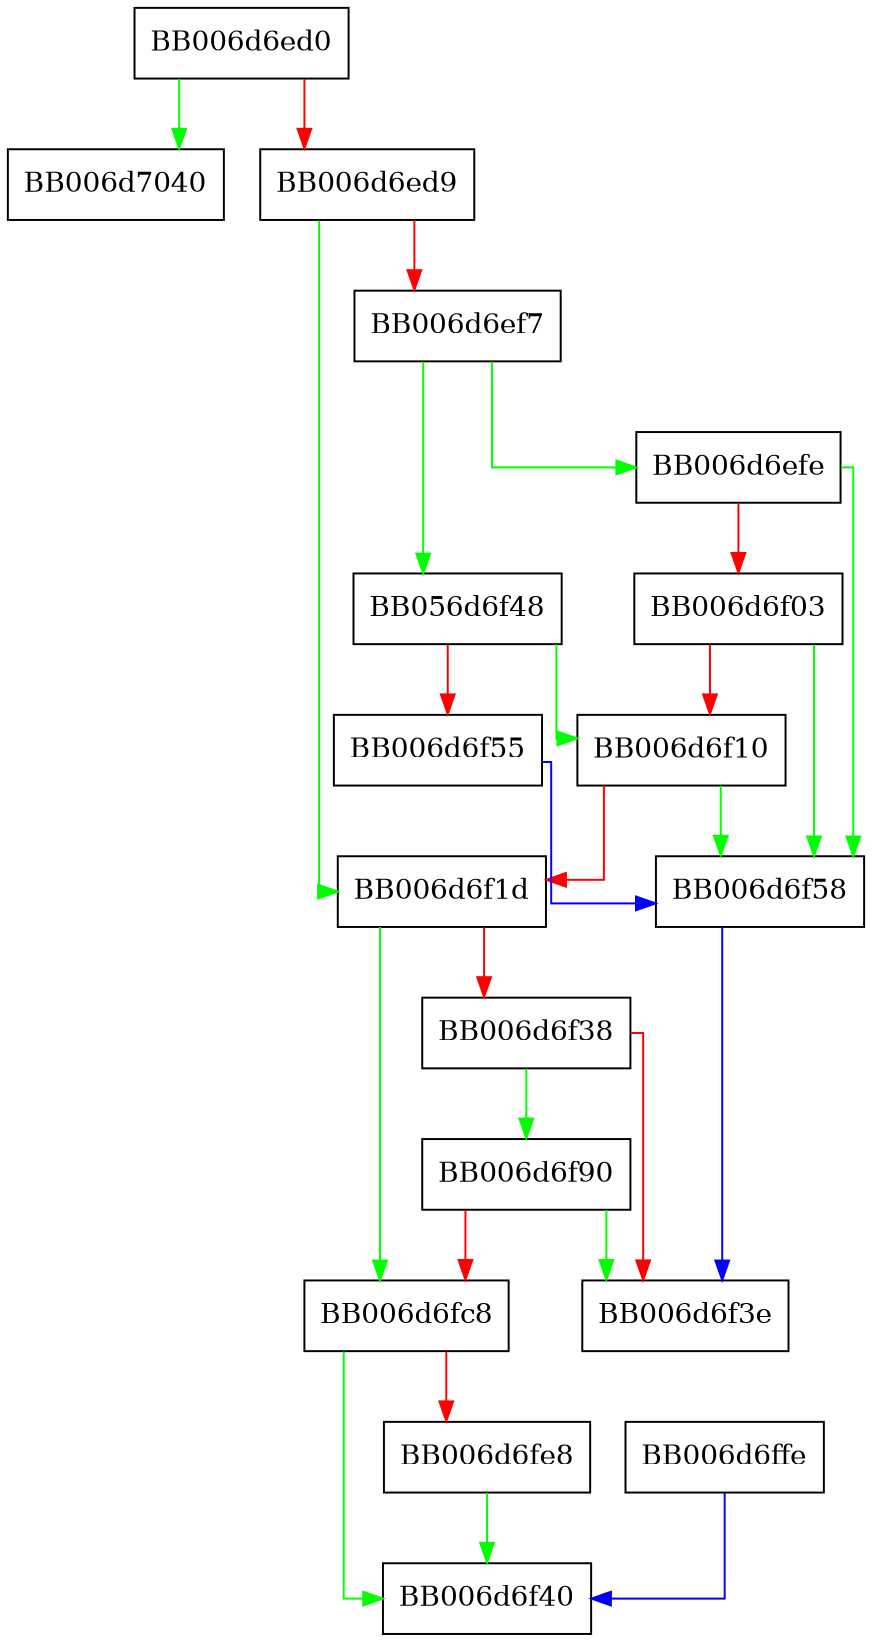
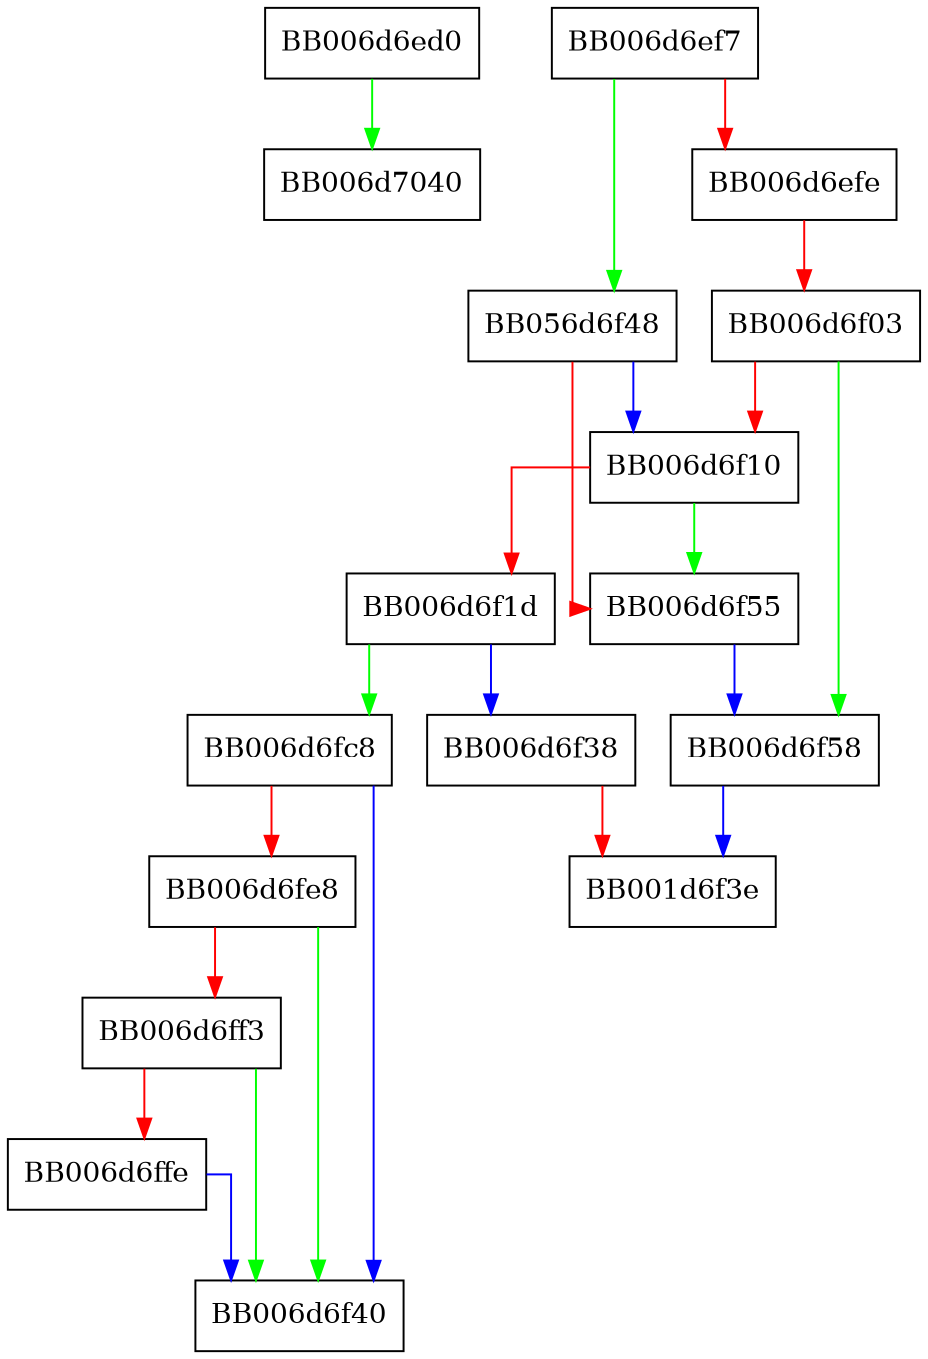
node "BB006d6ed9": removed
edge "BB006d6ef7" -> "BB006d6efe": color green -> red
edge "BB006d6efe" -> "BB006d6f58": removed
edge "BB056d6f48" -> "BB006d6f10": color green -> blue
edge "BB006d6f10" -> "BB006d6f58": now "BB006d6f10" -> "BB006d6f55"
edge "BB006d6f1d" -> "BB006d6f38": color red -> blue
node "BB006d6ff3": added
node "BB006d6f90": removed
node "BB006d6f3e": label "BB006d6f3e" -> "BB001d6f3e"
edge "BB006d6fc8" -> "BB006d6f40": color green -> blue
